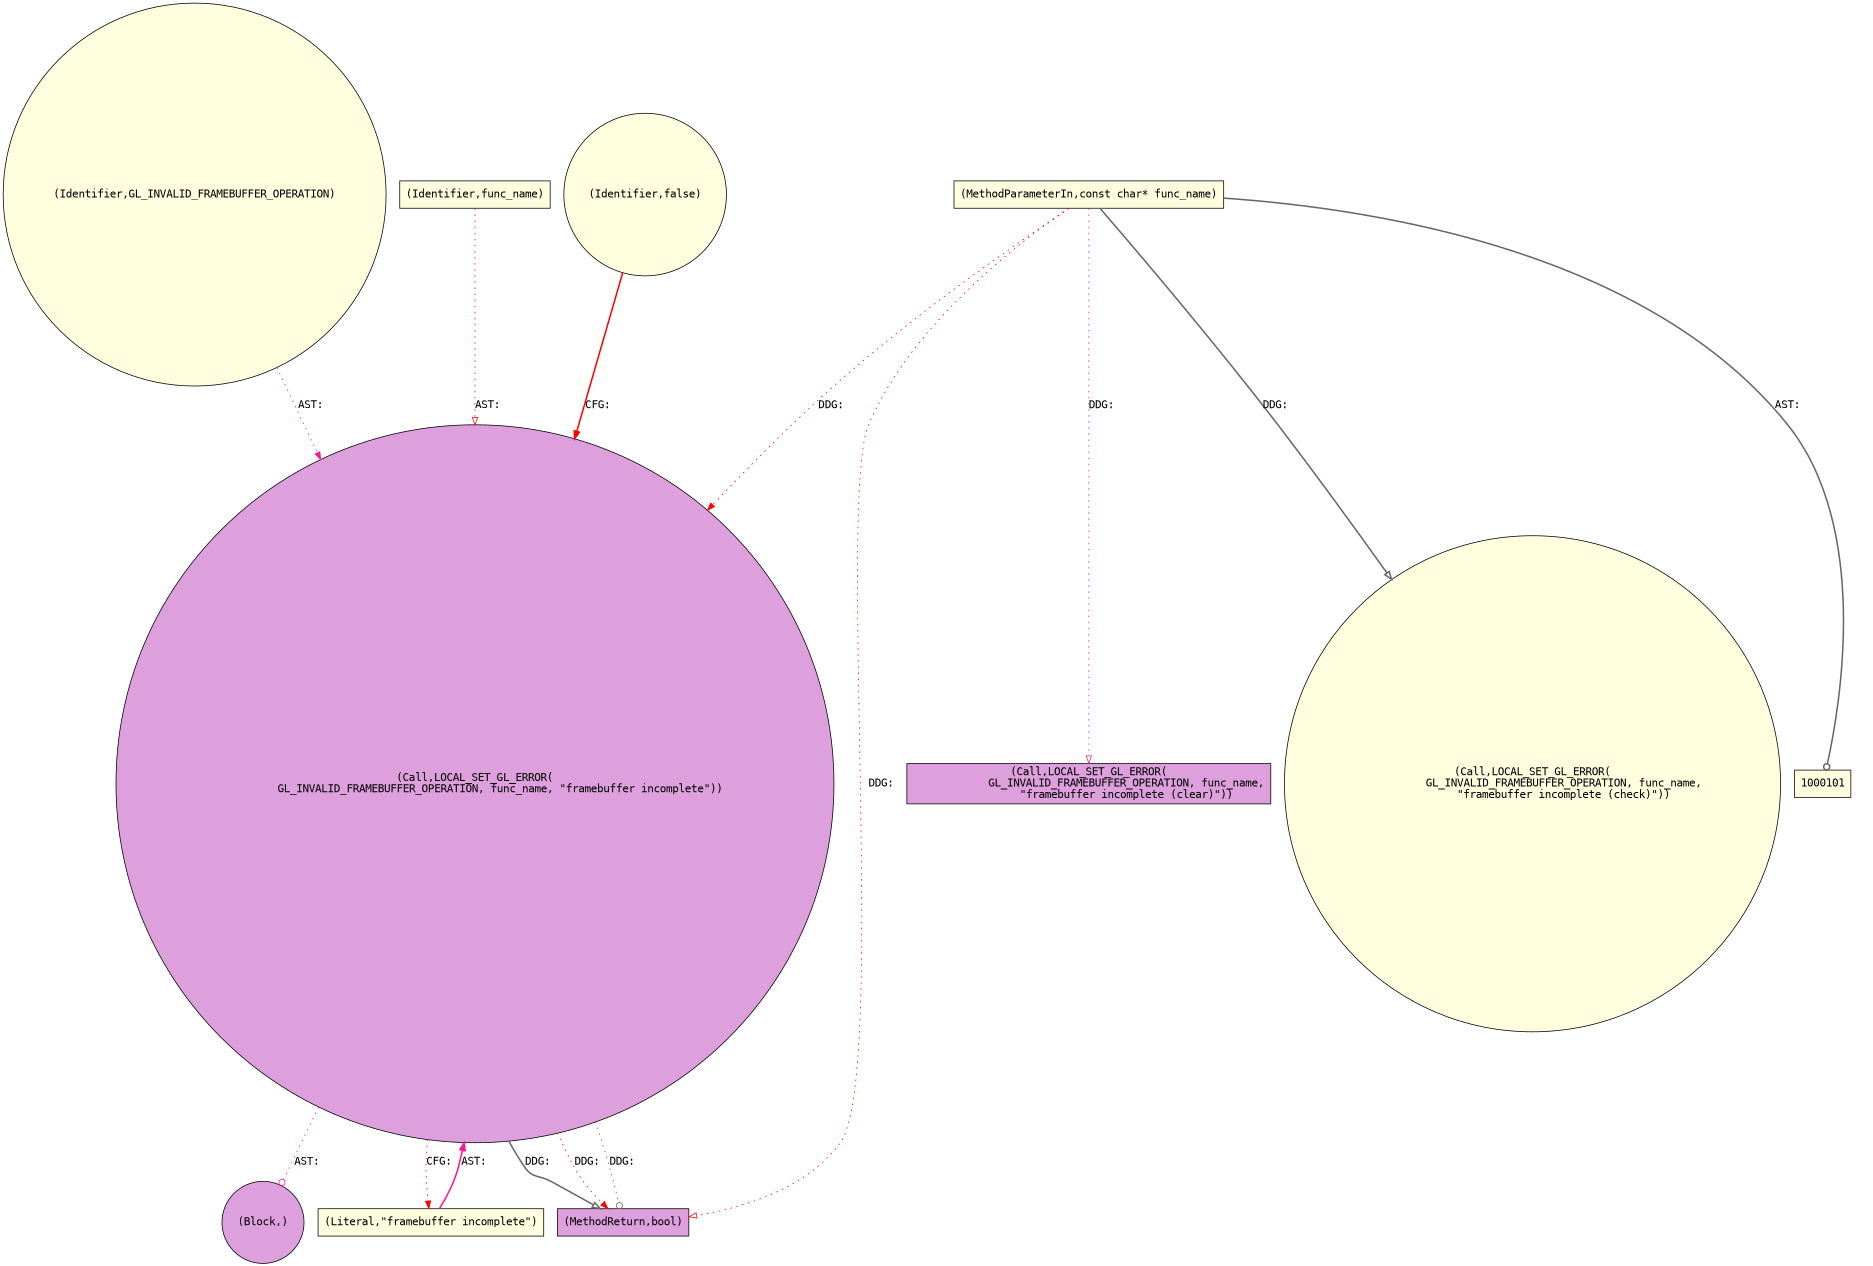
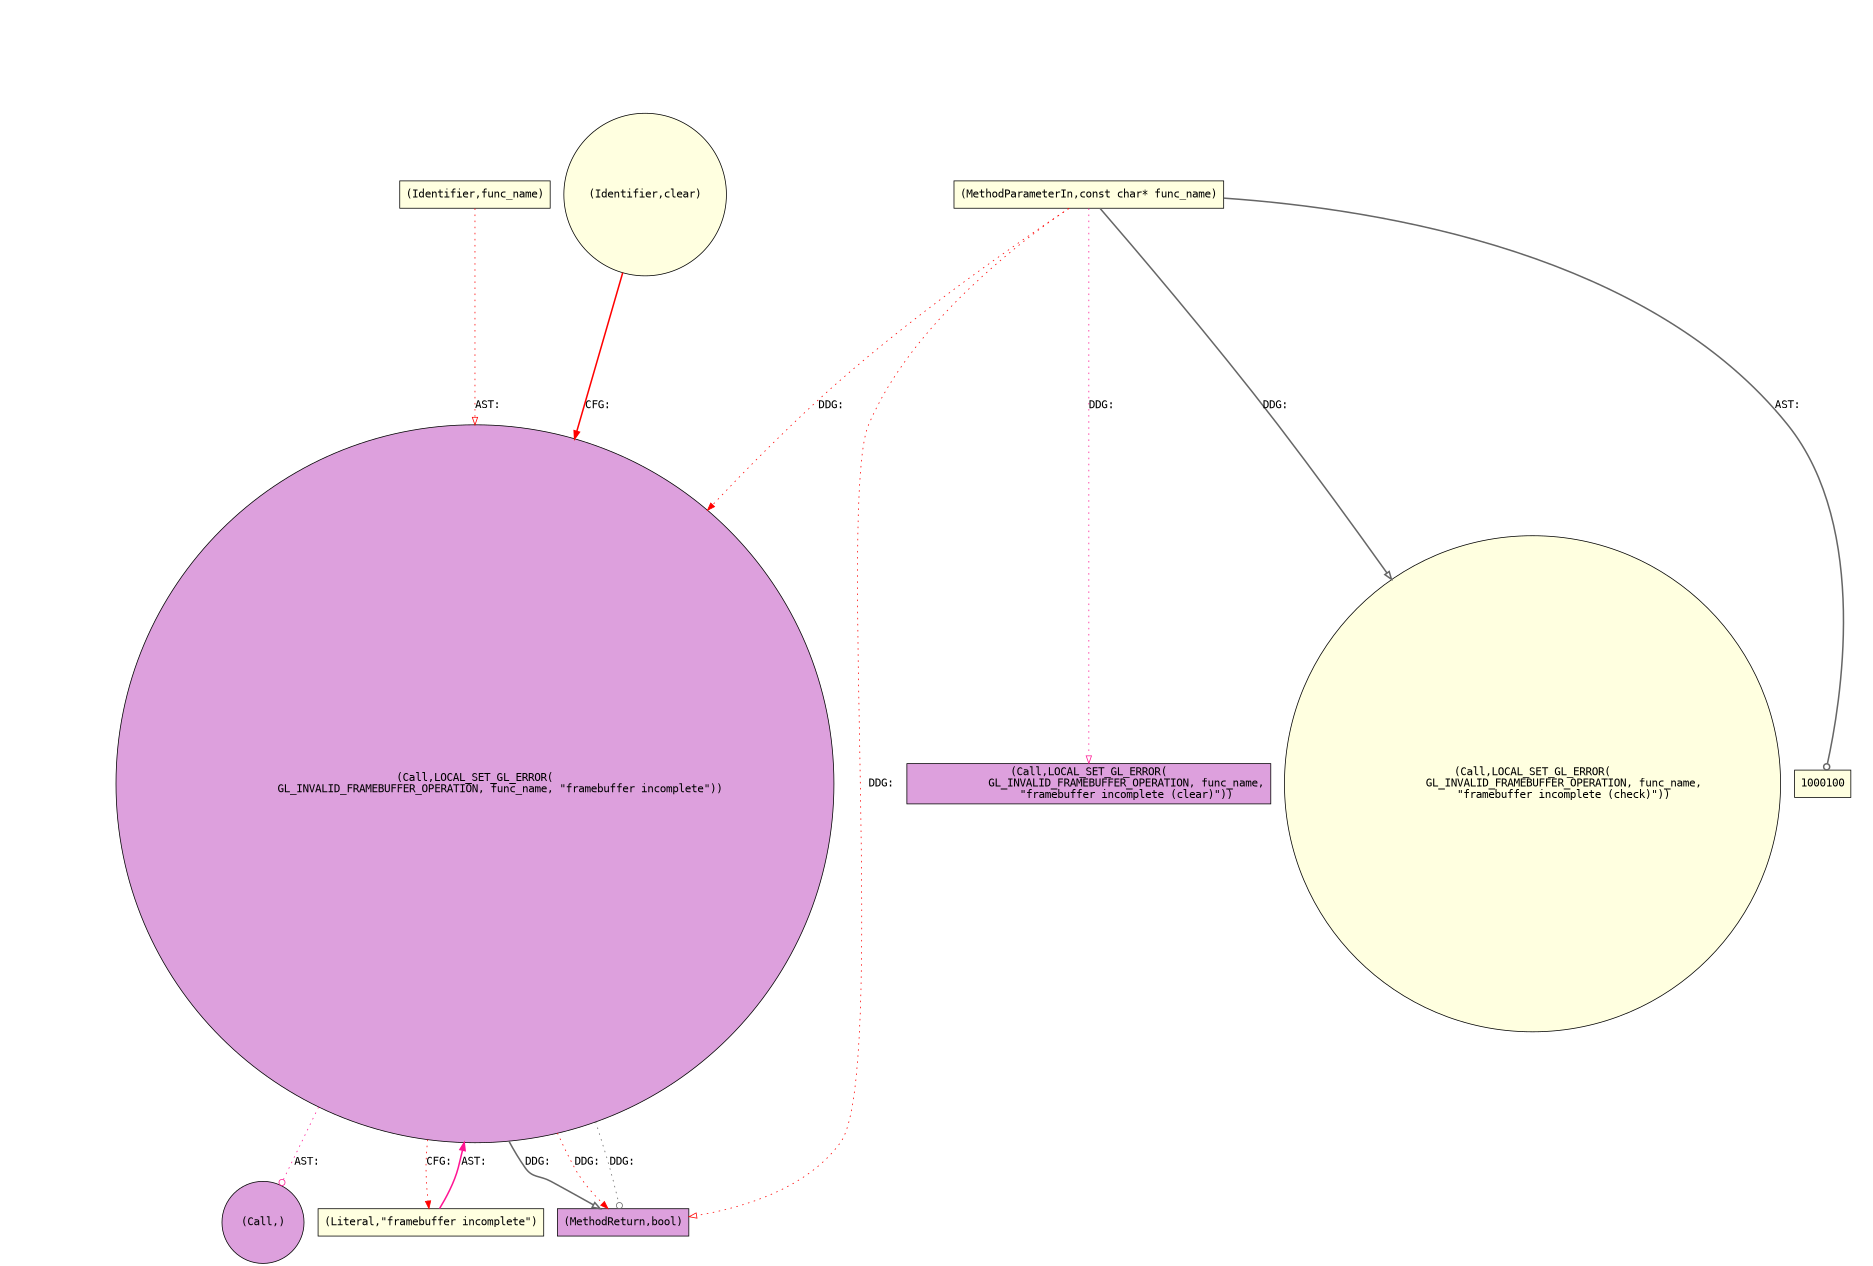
node "(Identifier,GL_INVALID_FRAMEBUFFER_OPERATION)": removed
node "(Identifier,false)": label "(Identifier,false)" -> "(Identifier,clear)"
node "1000101": label "1000101" -> "1000100"
node "(Block,)": label "(Block,)" -> "(Call,)"
